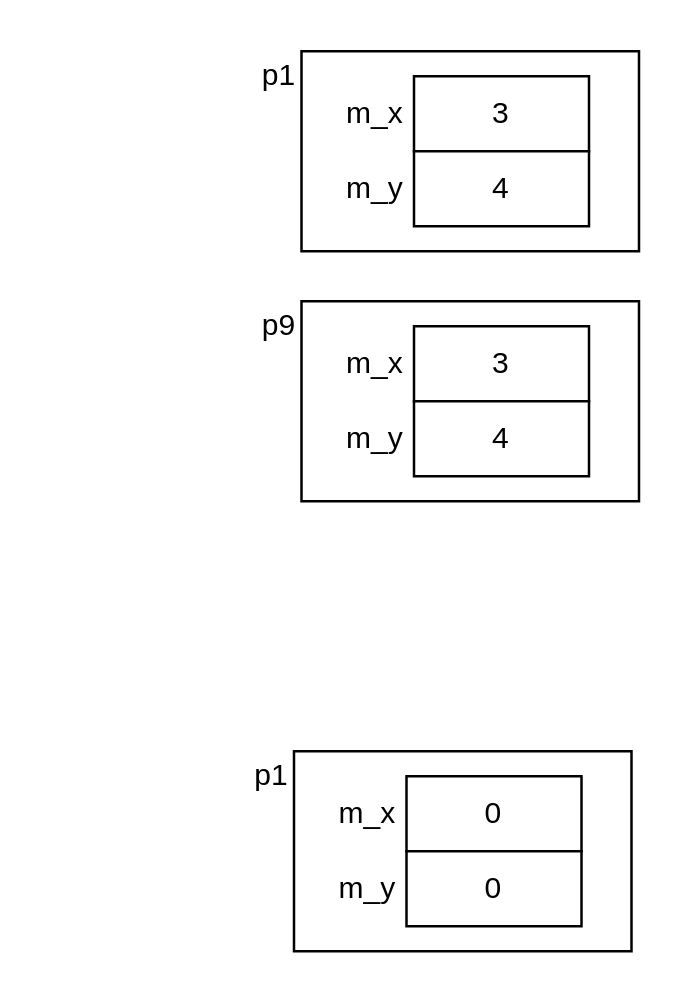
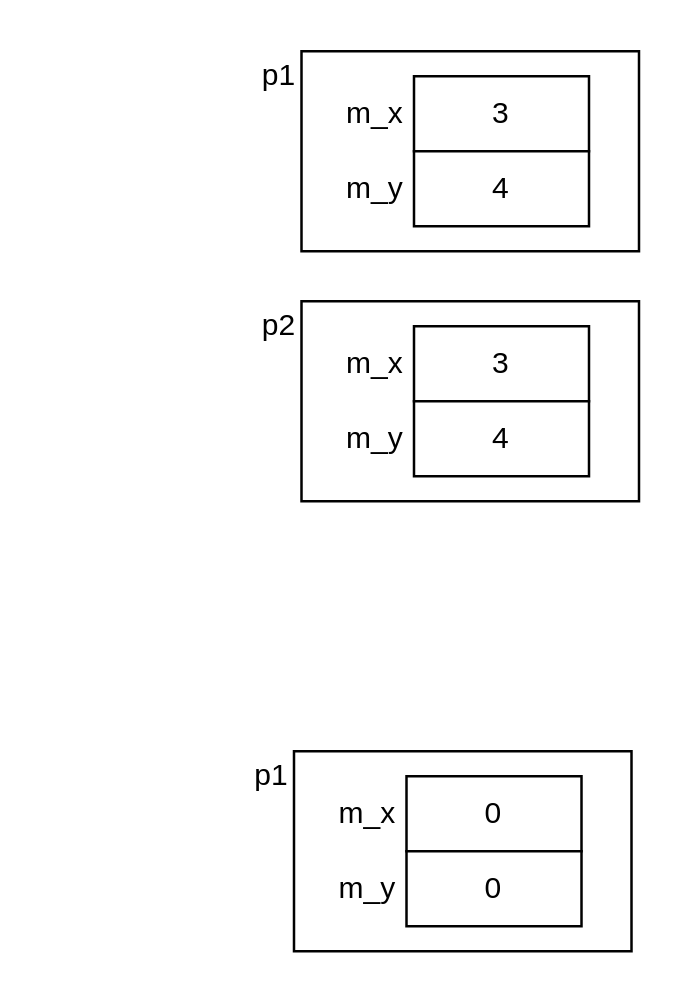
node "p9": label "p9" -> "p2"
